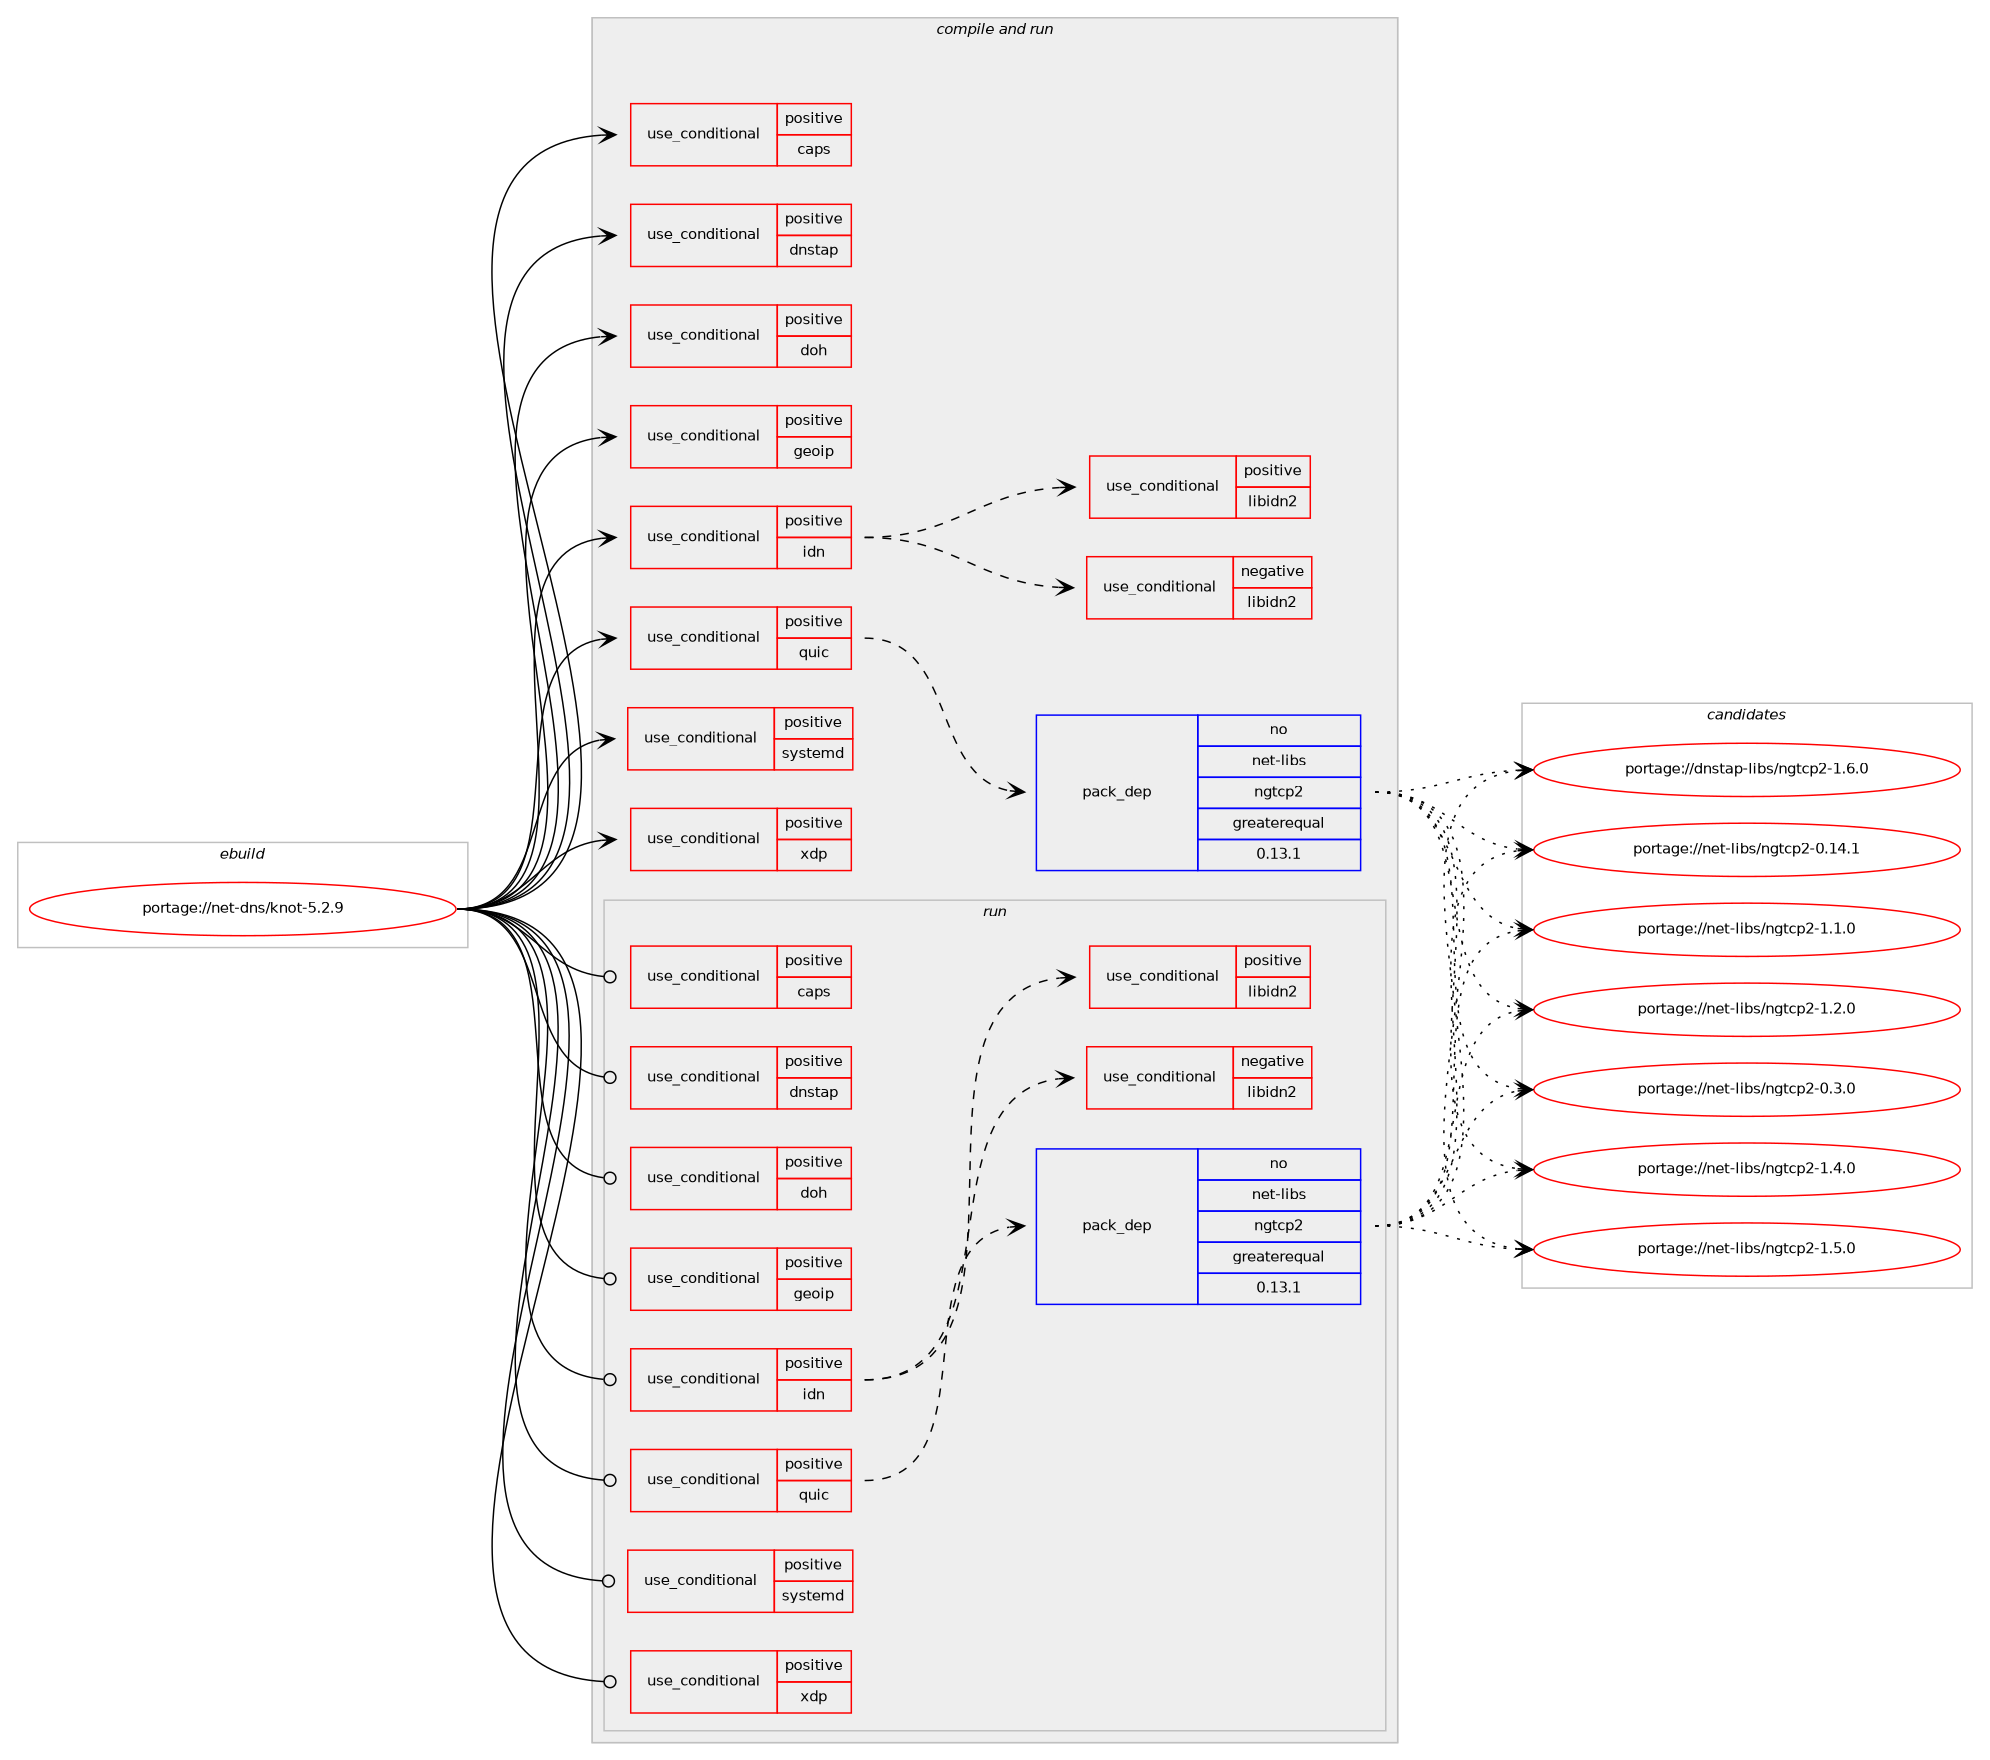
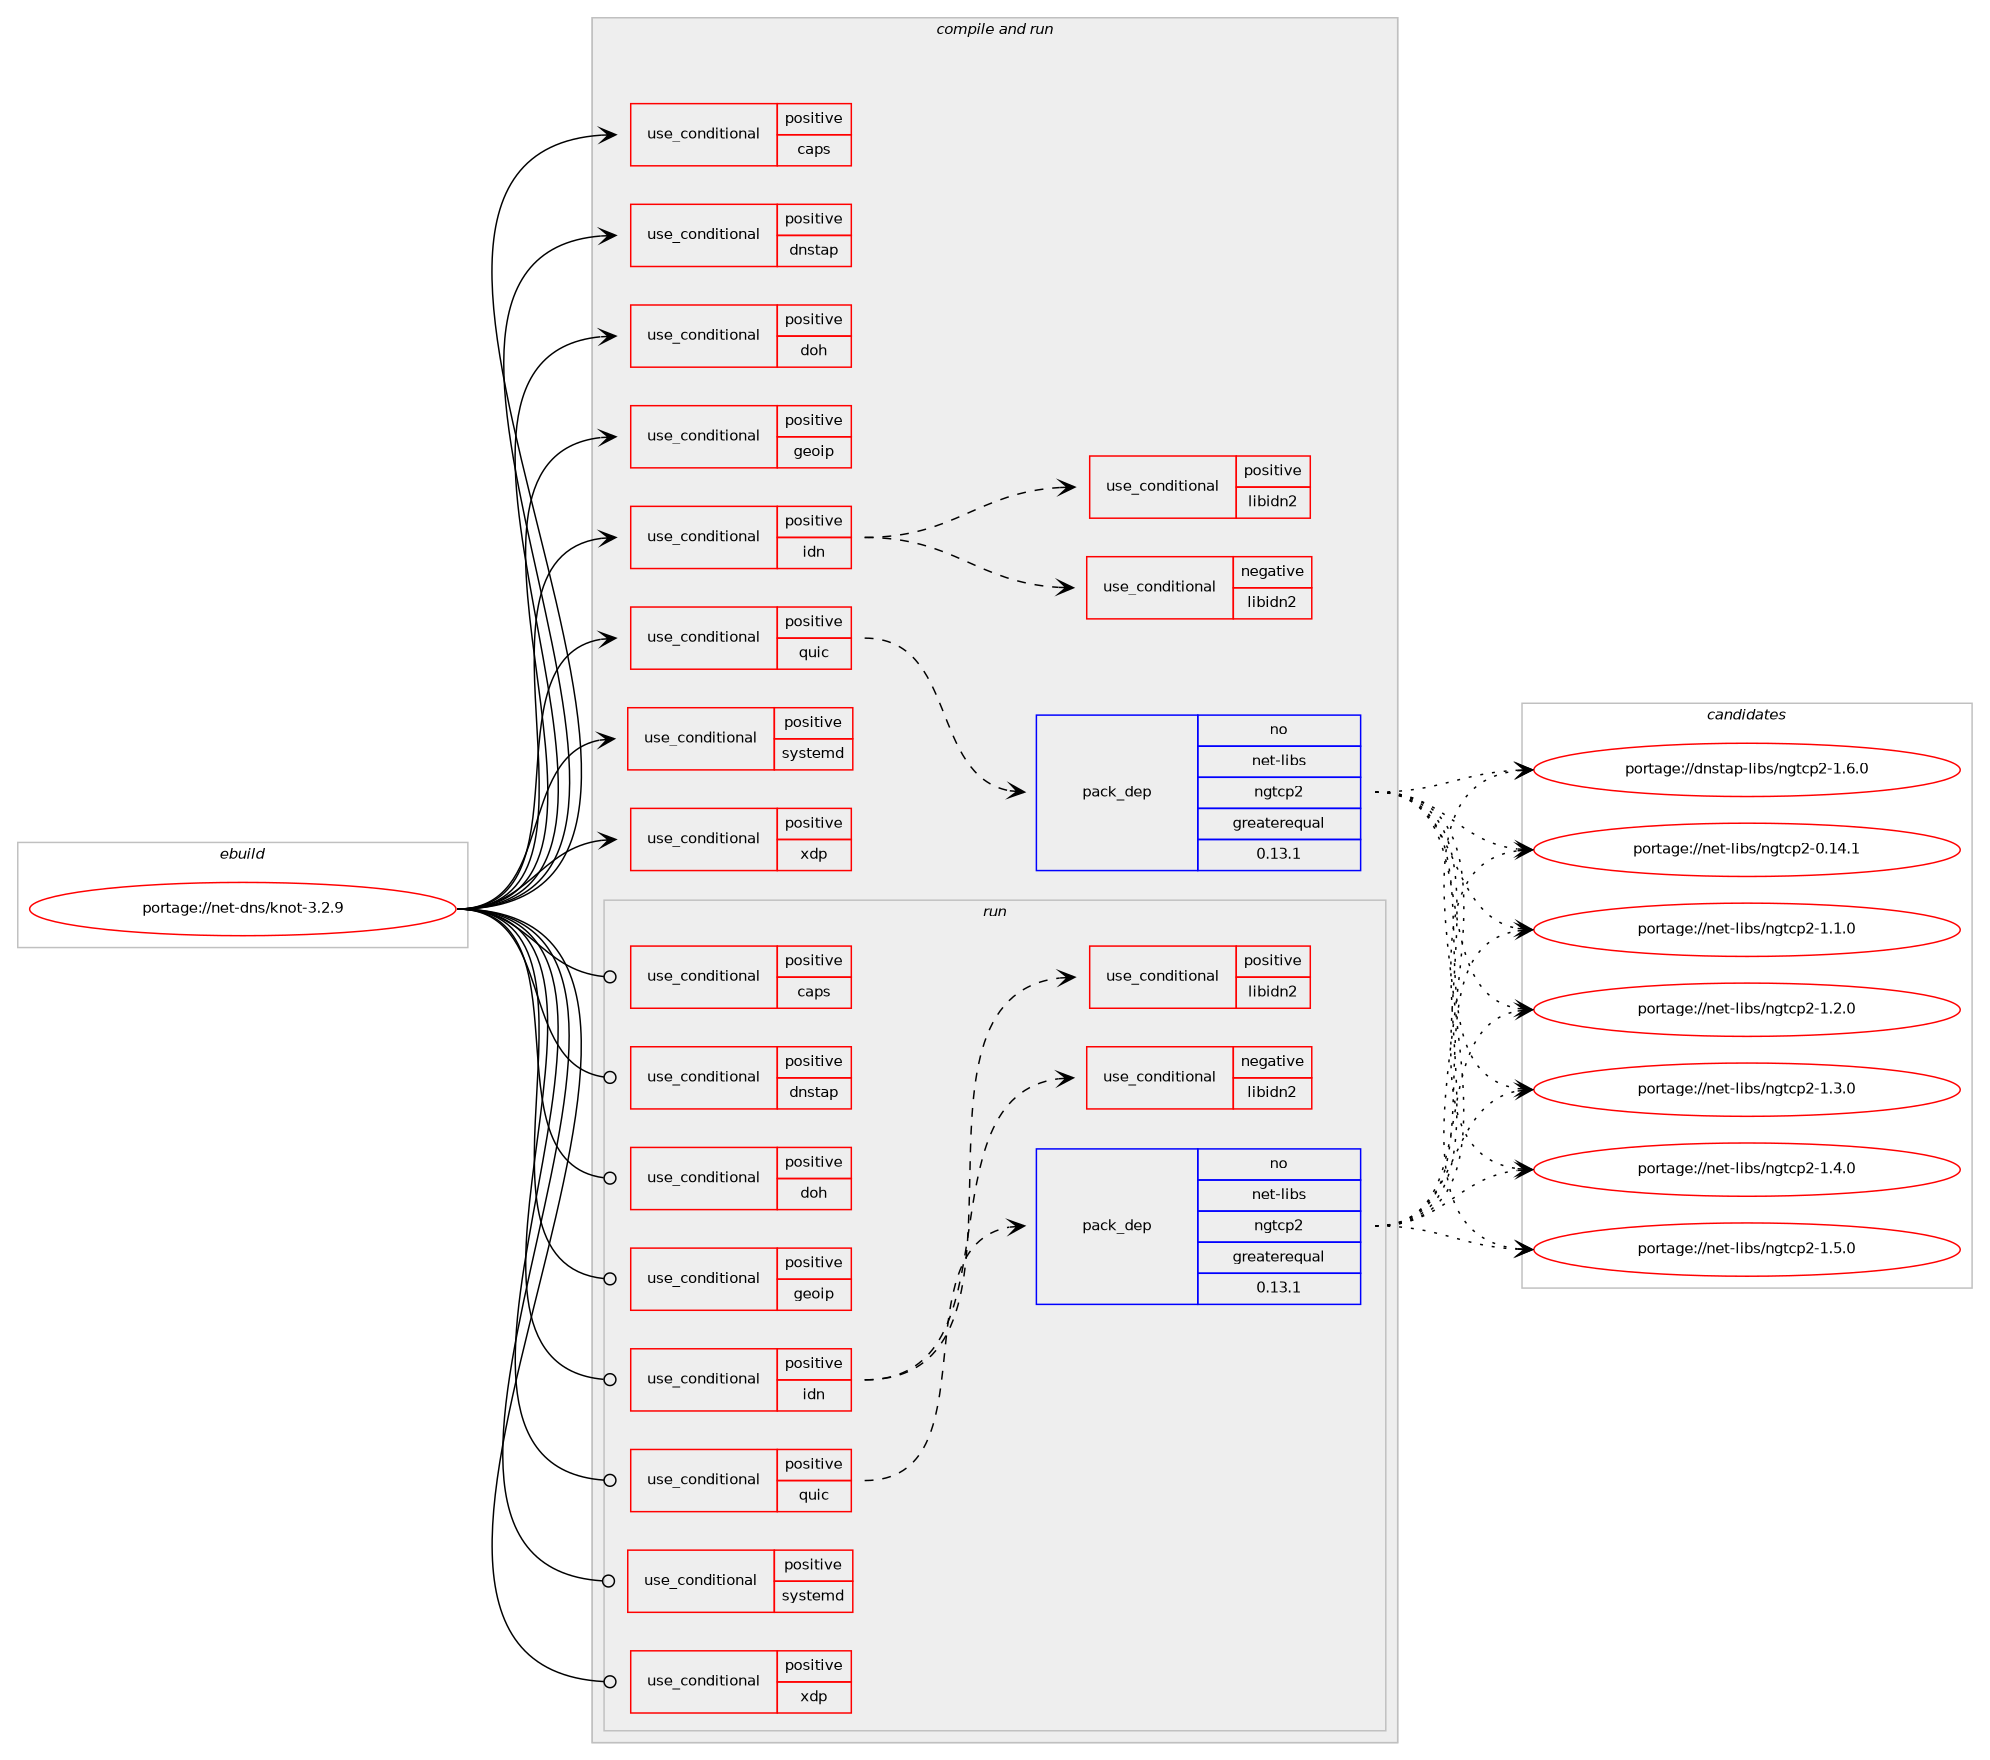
node "portage://net-dns/knot-5.2.9": label "portage://net-dns/knot-5.2.9" -> "portage://net-dns/knot-3.2.9"
node "portage://net-libs/ngtcp2-0.3.0": label "portage://net-libs/ngtcp2-0.3.0" -> "portage://net-libs/ngtcp2-1.3.0"
